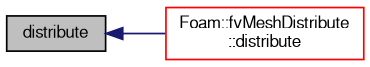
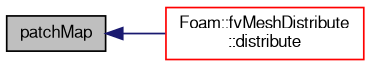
node "distribute": label "distribute" -> "patchMap"
